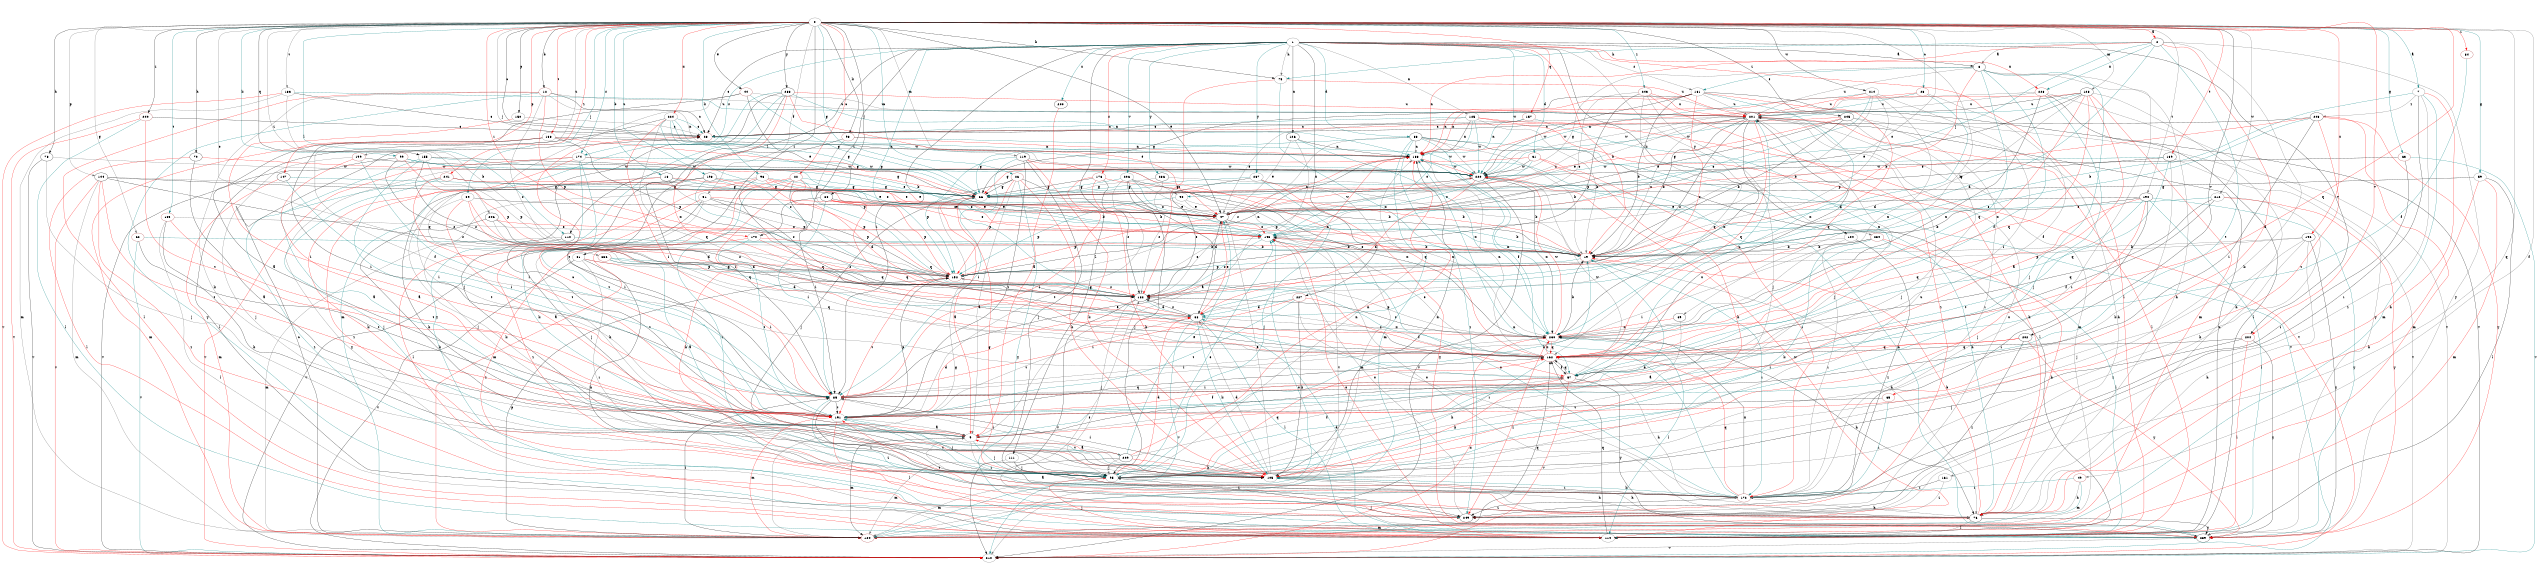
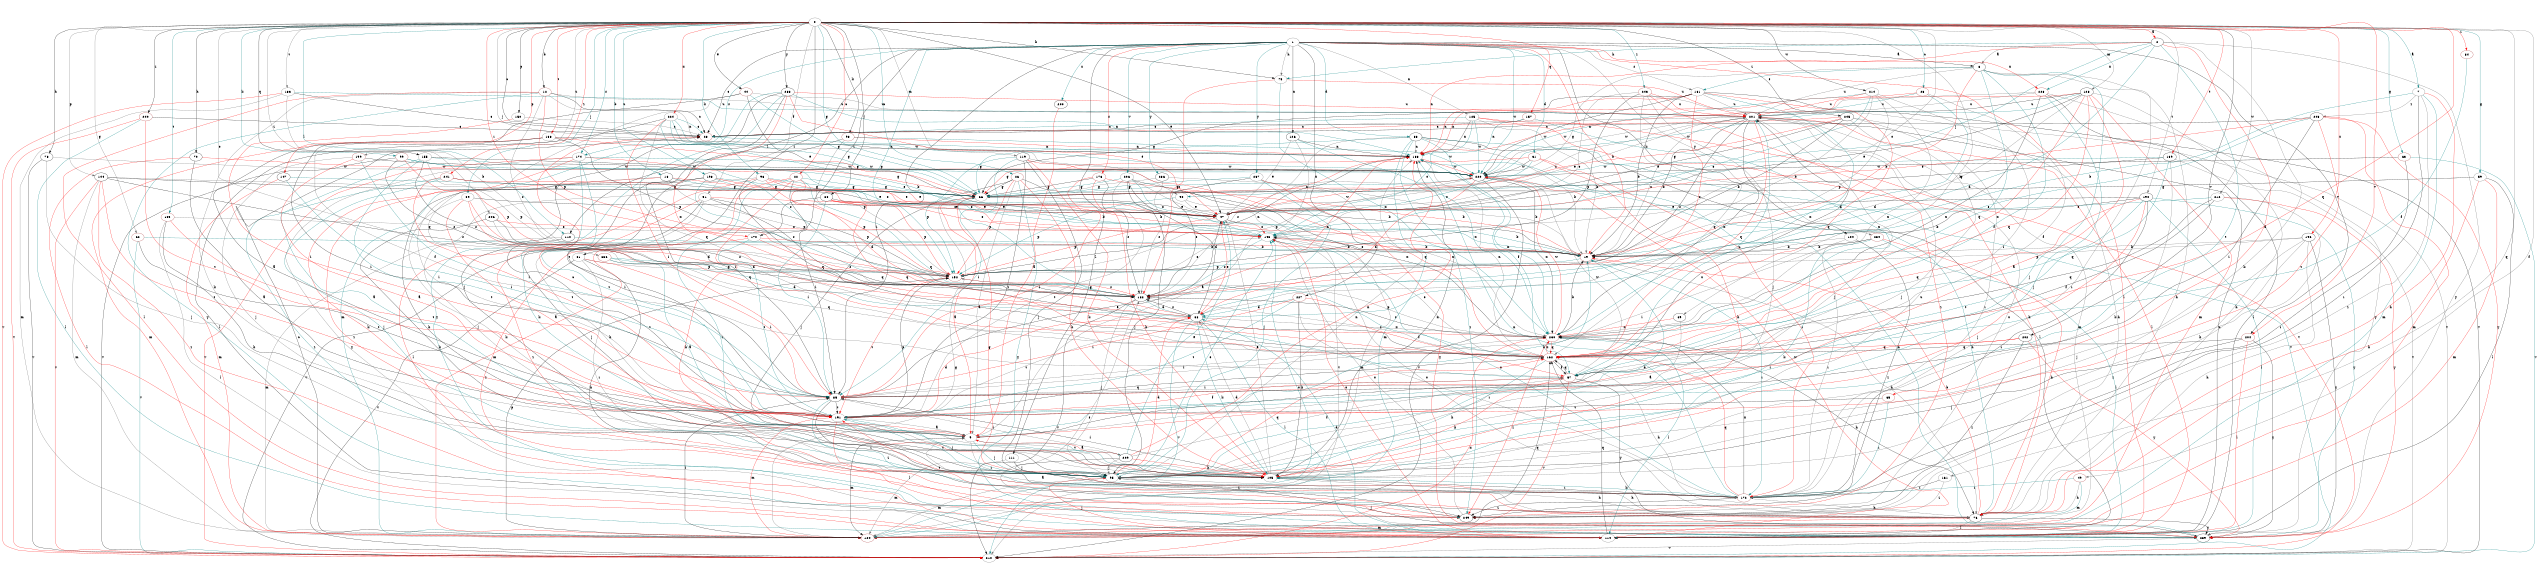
edge "125" -> "47": removed, label "e"
edge "33" -> "220": removed, label "w"
